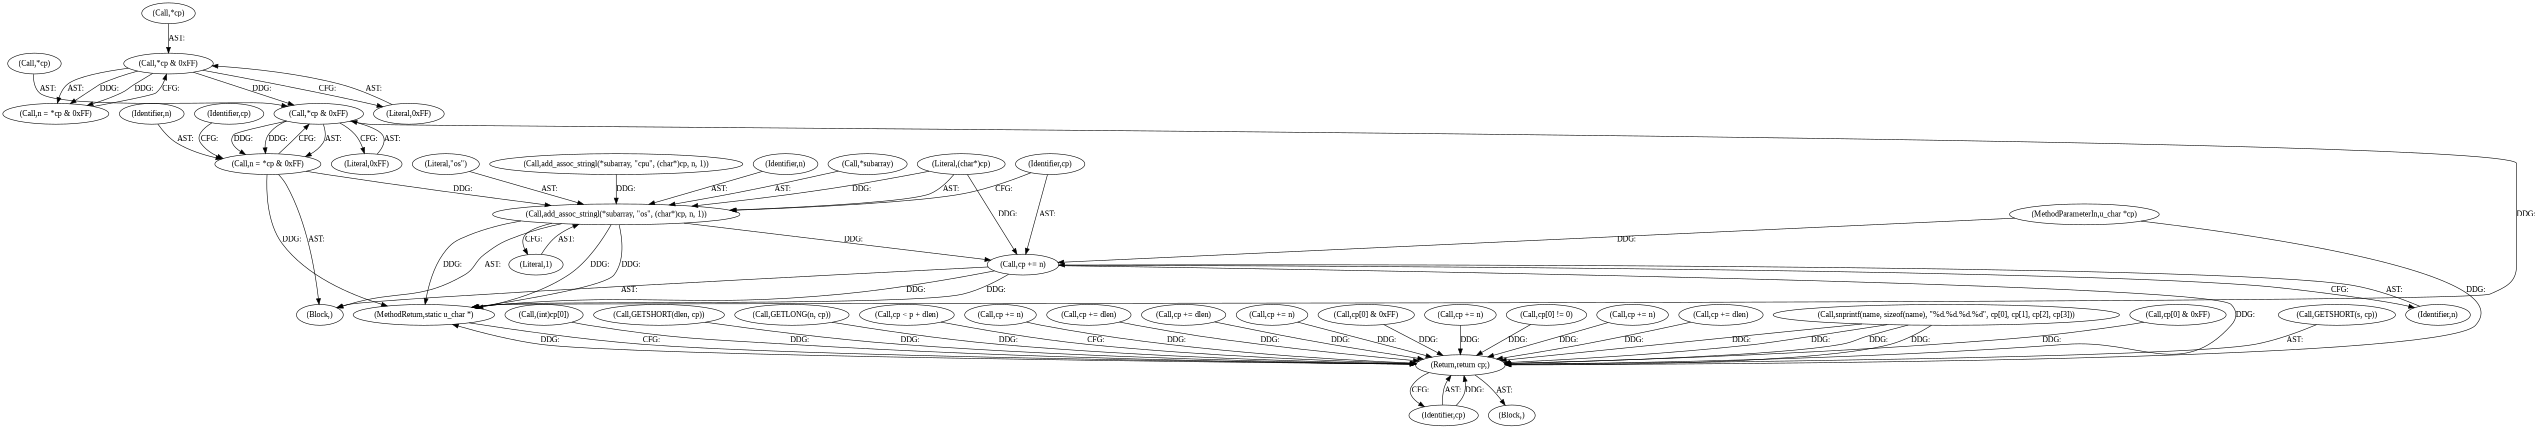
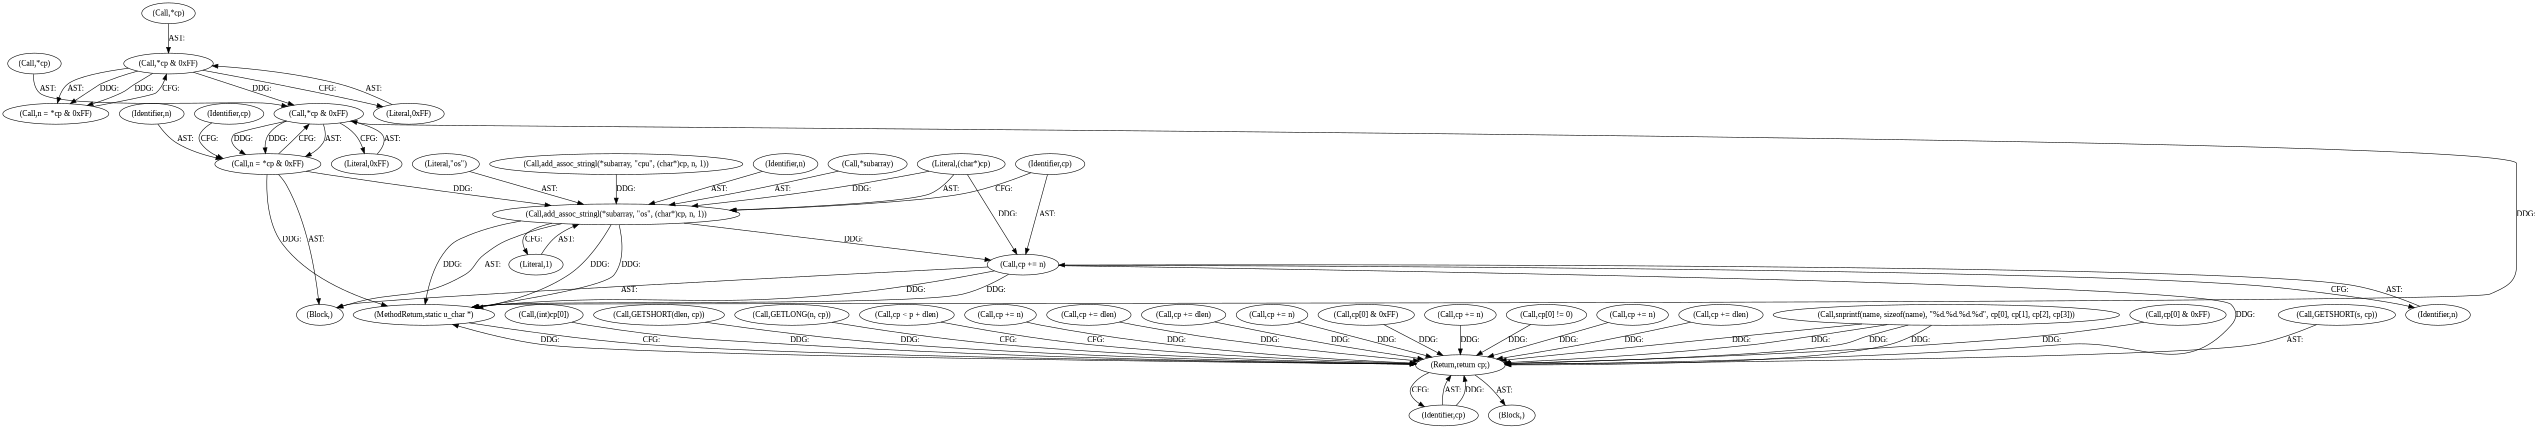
node "(MethodParameterIn,u_char *cp)": removed
edge "(Call,GETLONG(n, cp))" -> "(Return,return cp;)": label "DDG: " -> "CFG: "
